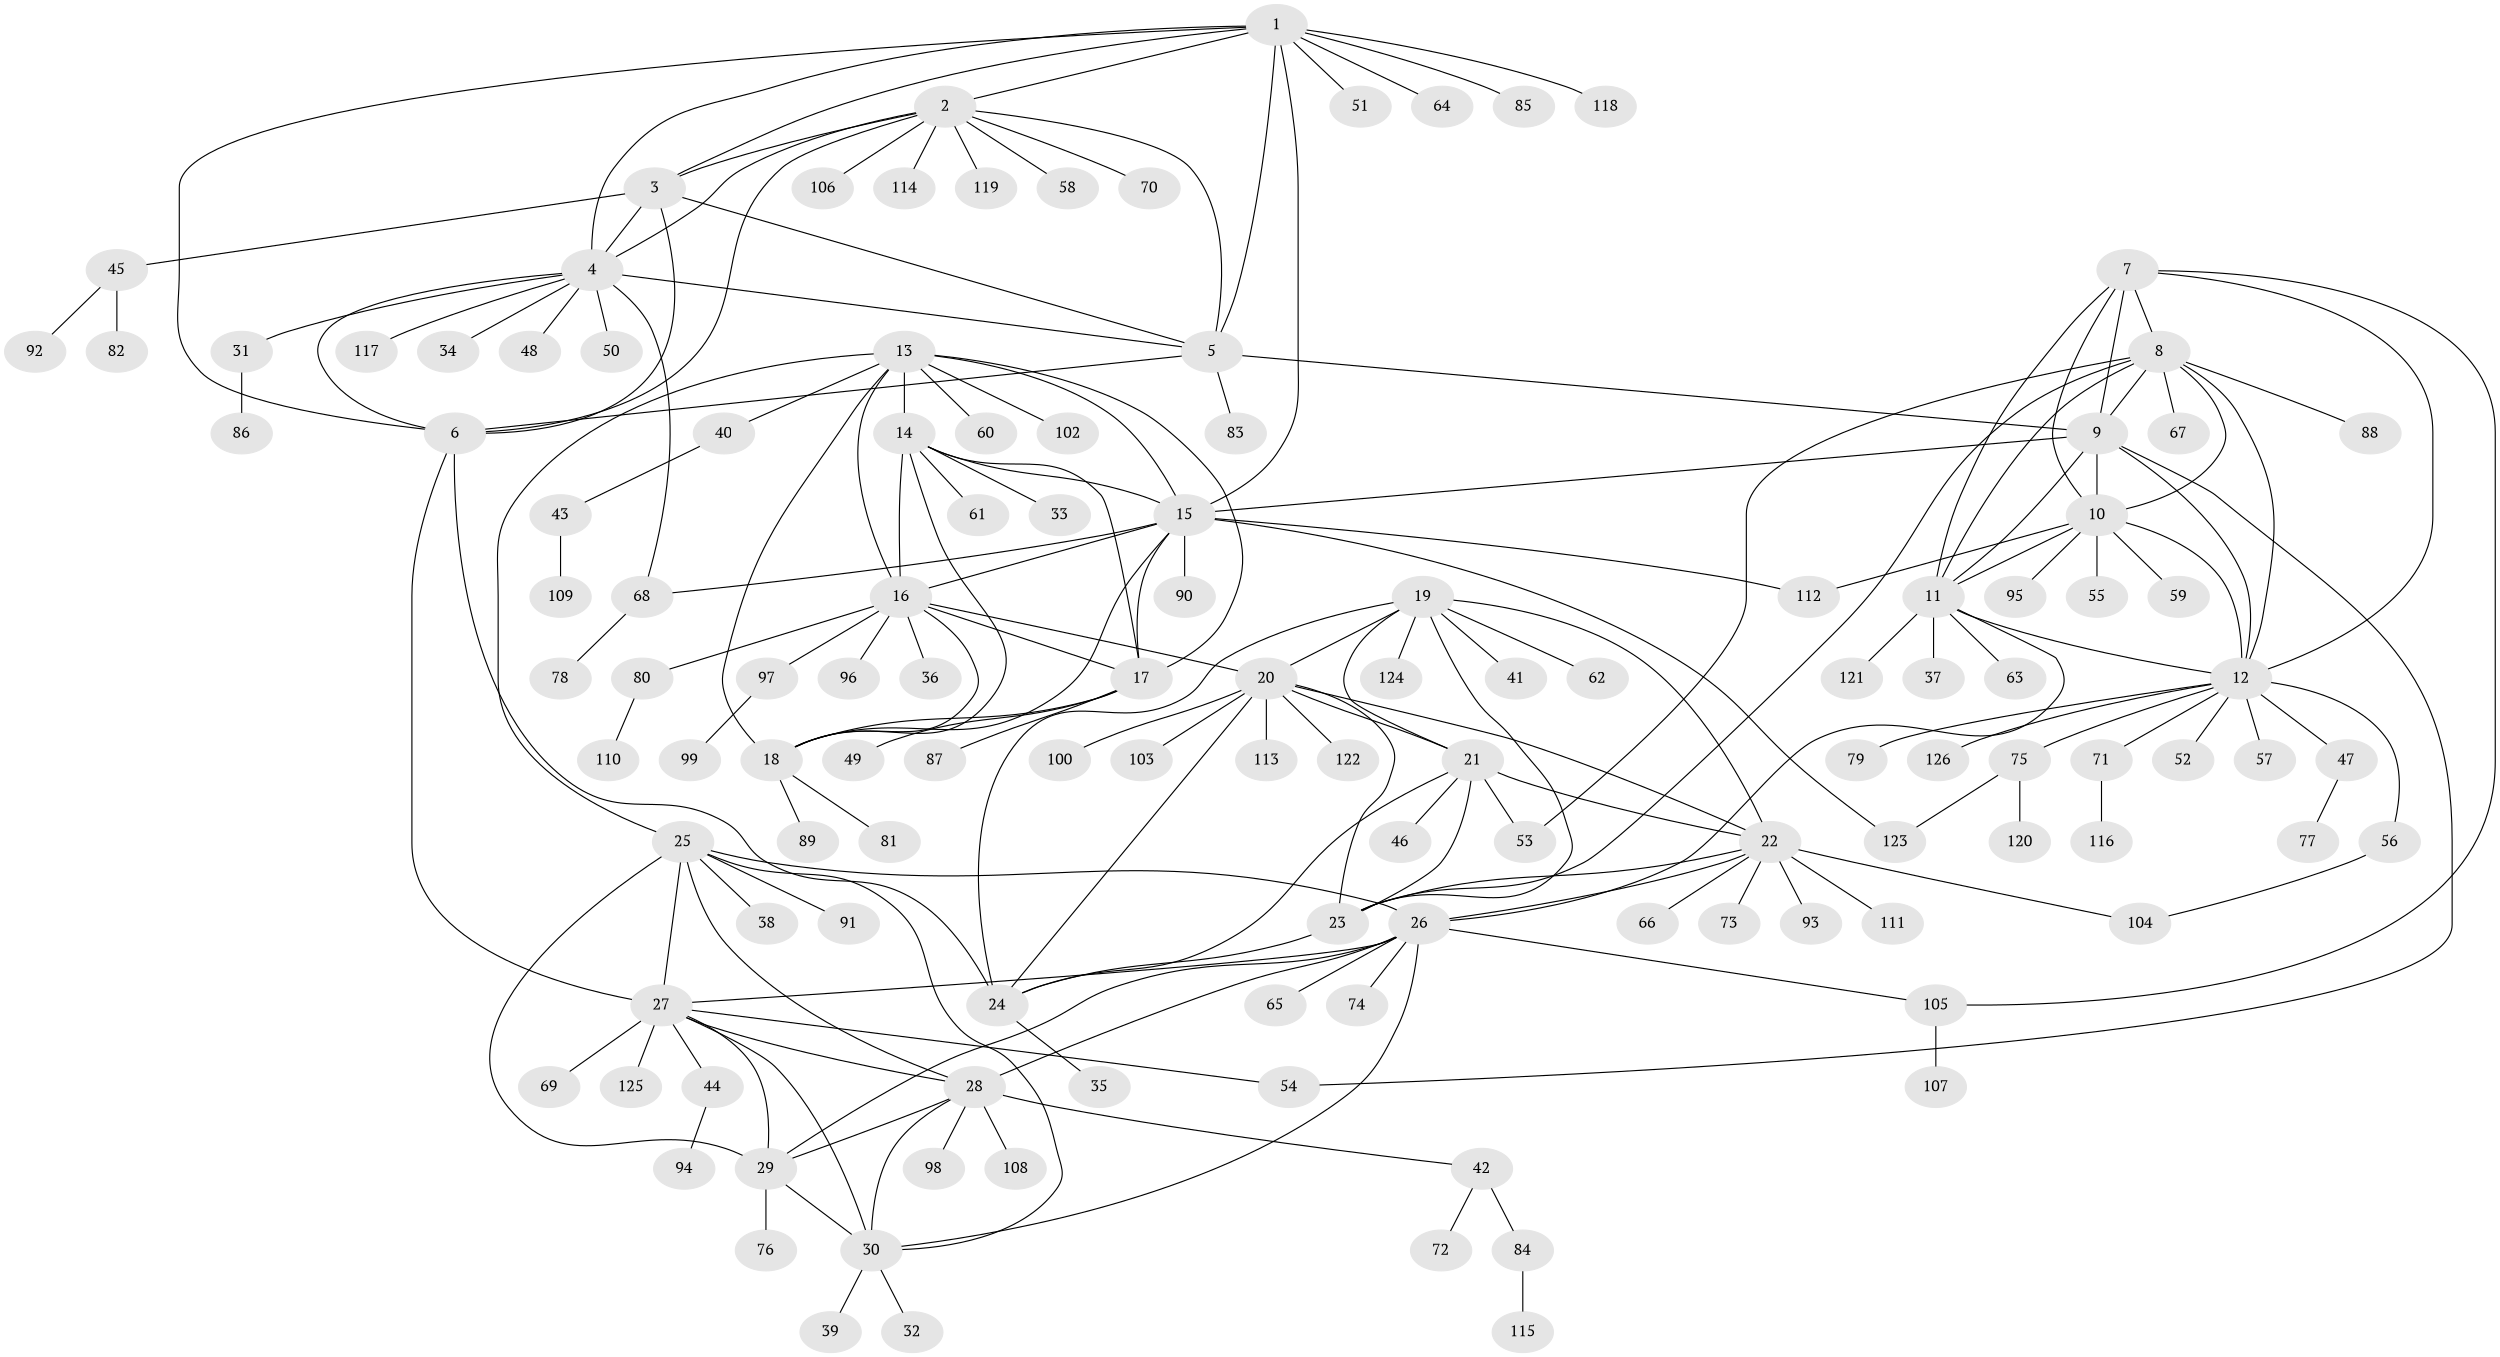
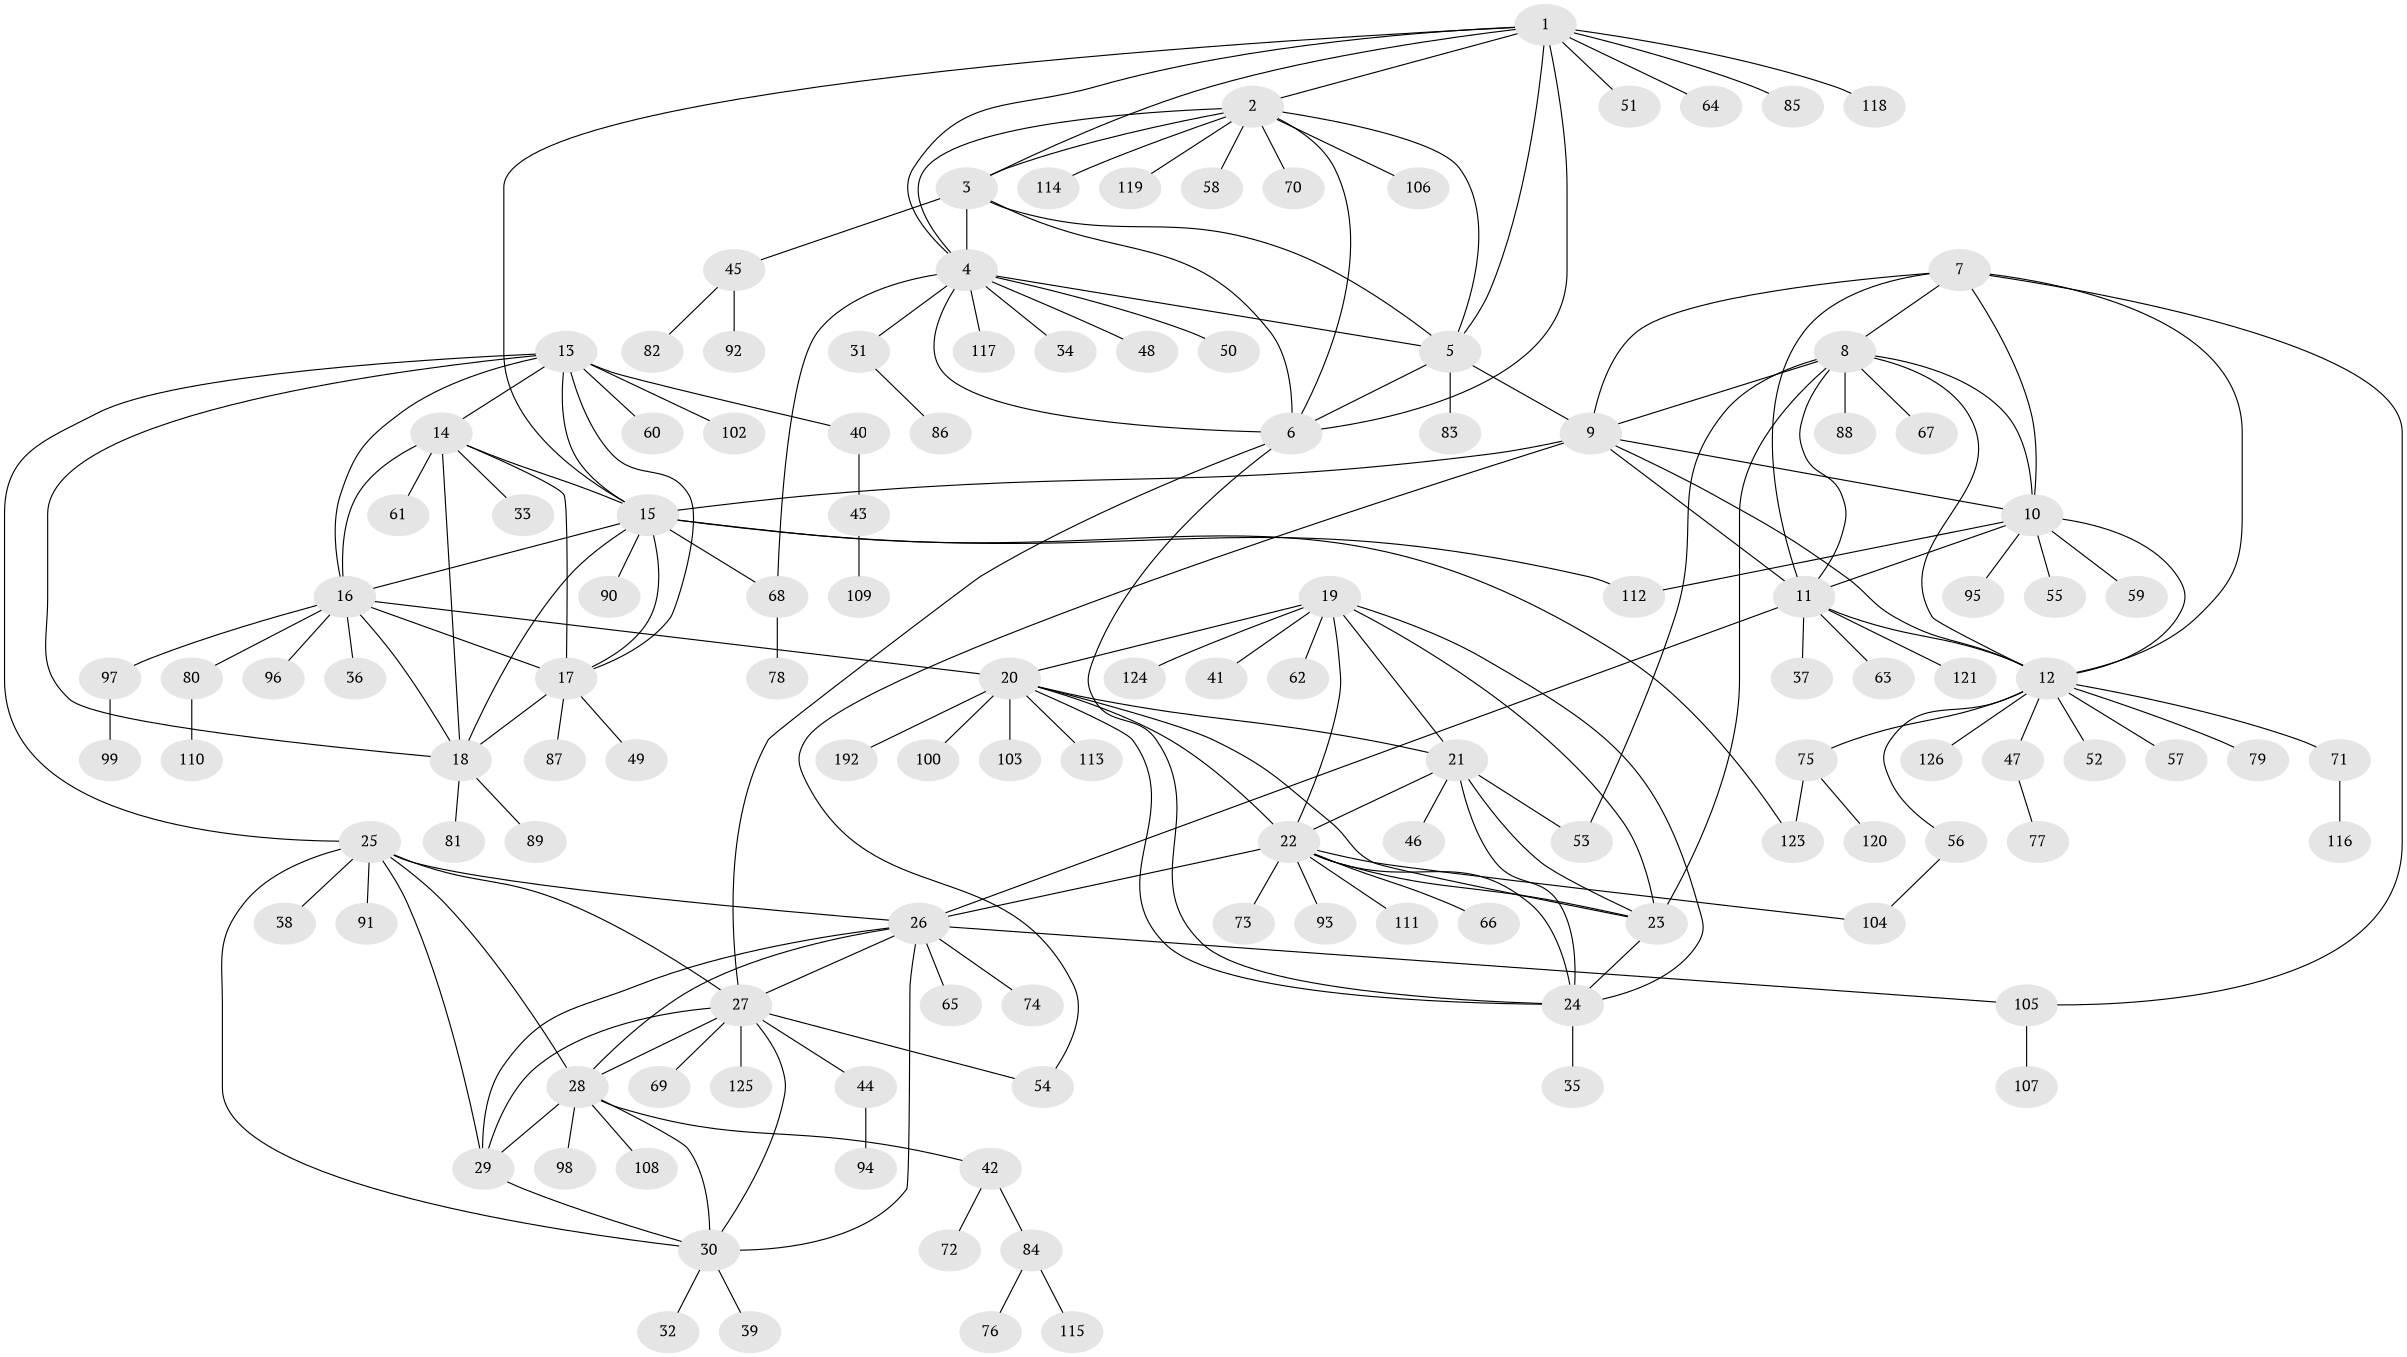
node "122": label "122" -> "192"
edge "22" -- "24": added
edge "29" -- "76": now "84" -- "76"
